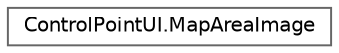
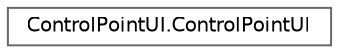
node "ControlPointUI.MapAreaImage": label "ControlPointUI.MapAreaImage" -> "ControlPointUI.ControlPointUI"
